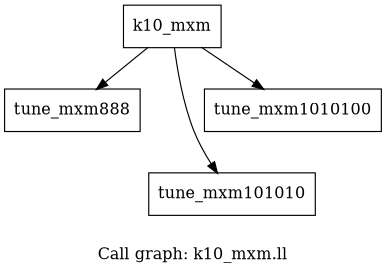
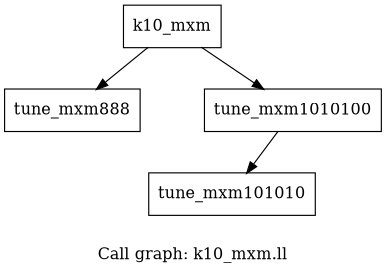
edge "k10_mxm" -> "tune_mxm101010": now "tune_mxm1010100" -> "tune_mxm101010"
